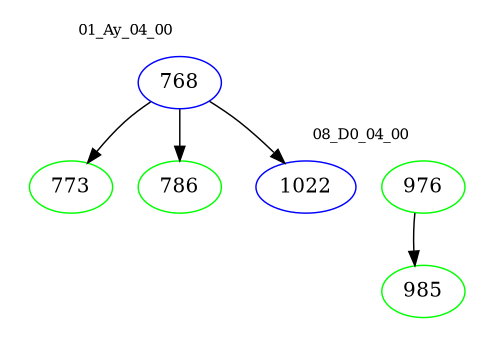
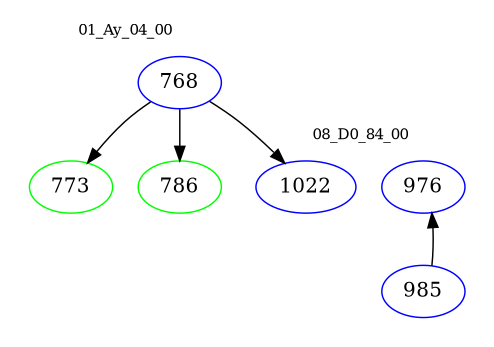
cluster "08_D0_04_00": label "08_D0_04_00" -> "08_D0_84_00"
node "976": color green -> blue
edge "976" -> "985": reversed
node "985": color green -> blue
